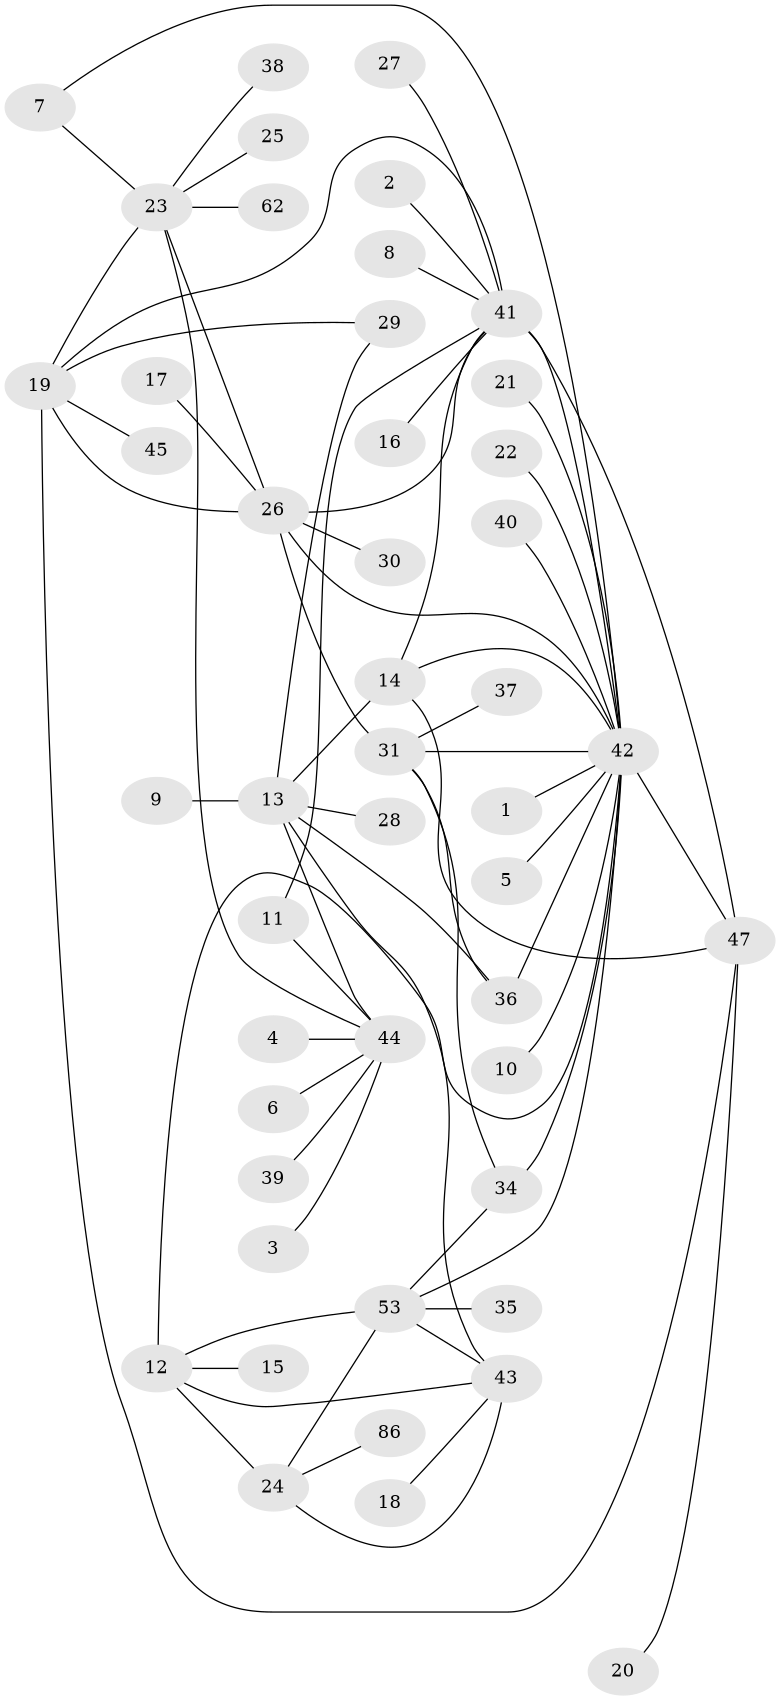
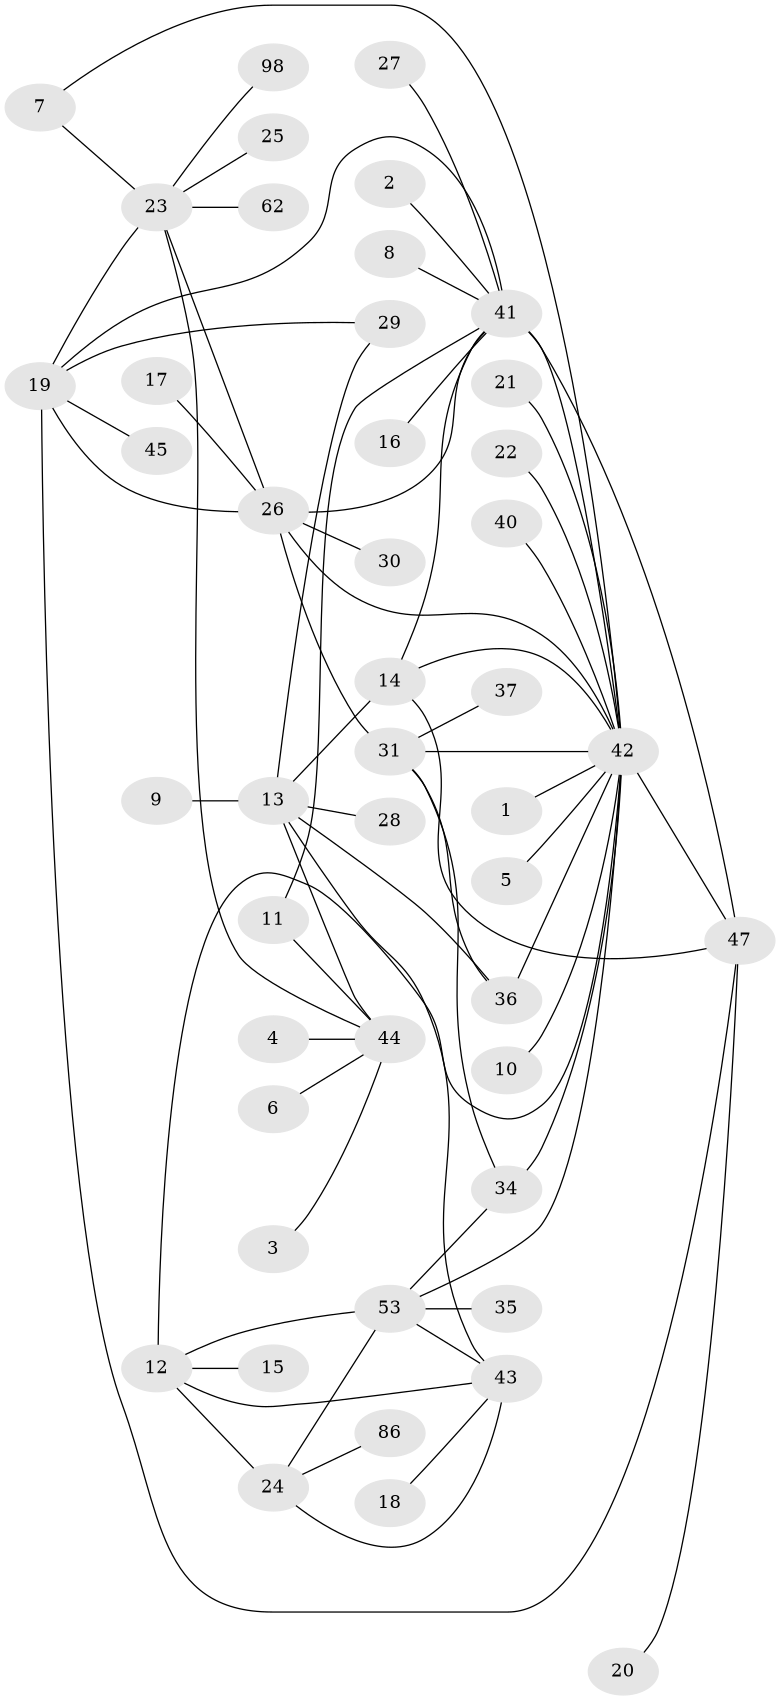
node "38": label "38" -> "98"
node "39": removed
